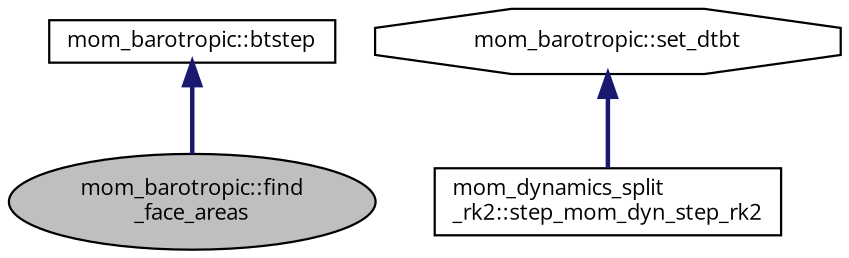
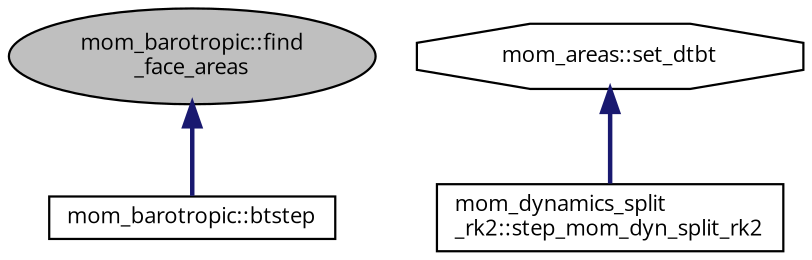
node "mom_barotropic::set_dtbt": label "mom_barotropic::set_dtbt" -> "mom_areas::set_dtbt"
edge "mom_barotropic::find _face_areas" -> "mom_barotropic::btstep": reversed
node "mom_dynamics_split _rk2::step_mom_dyn_step_rk2": label "mom_dynamics_split _rk2::step_mom_dyn_step_rk2" -> "mom_dynamics_split _rk2::step_mom_dyn_split_rk2"
